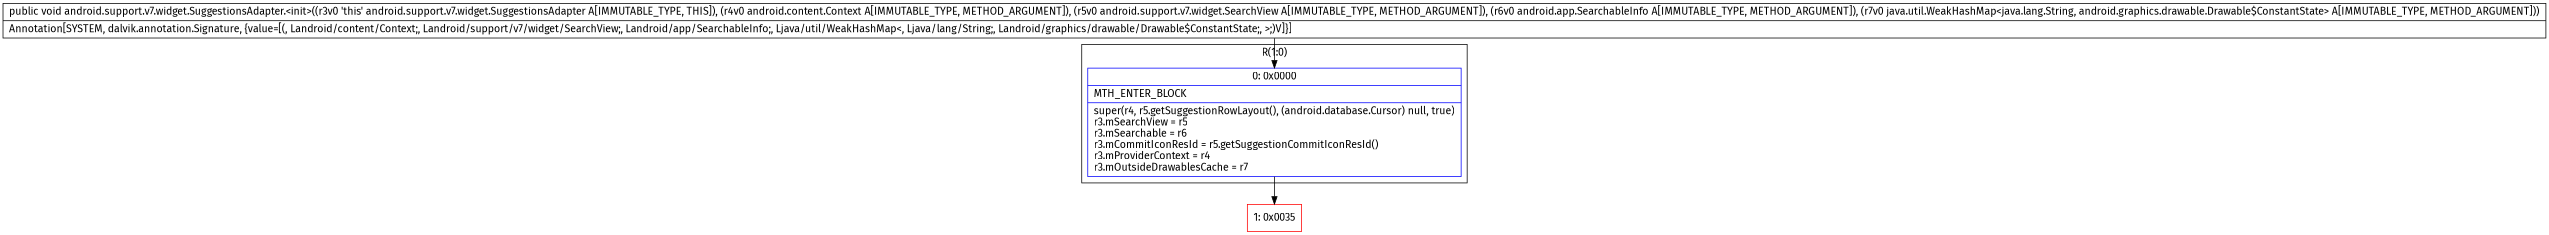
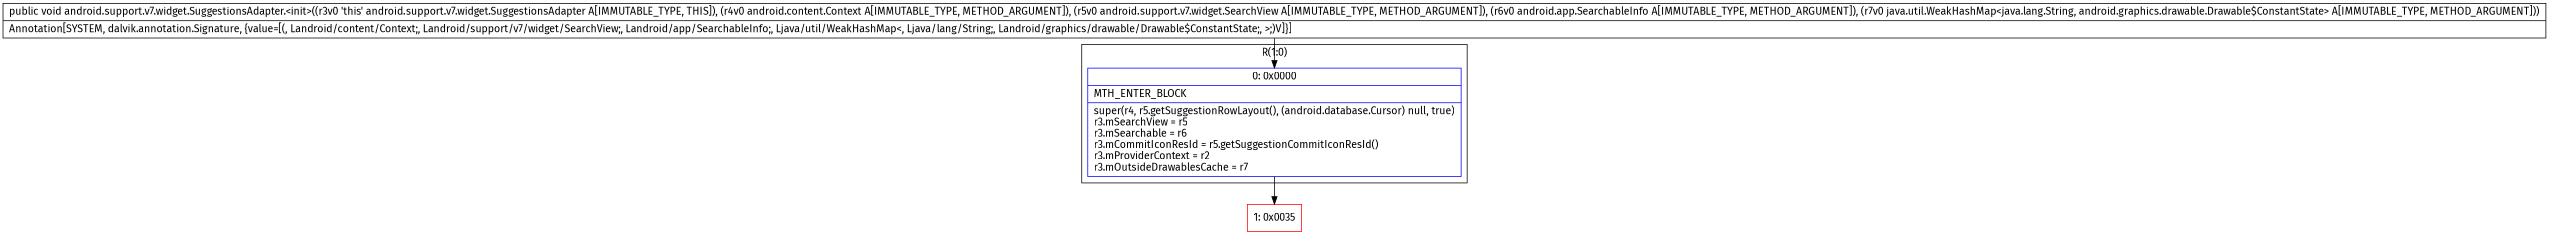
node "0: 0x0000": text "r3.mProviderContext = r4" -> "r3.mProviderContext = r2"
